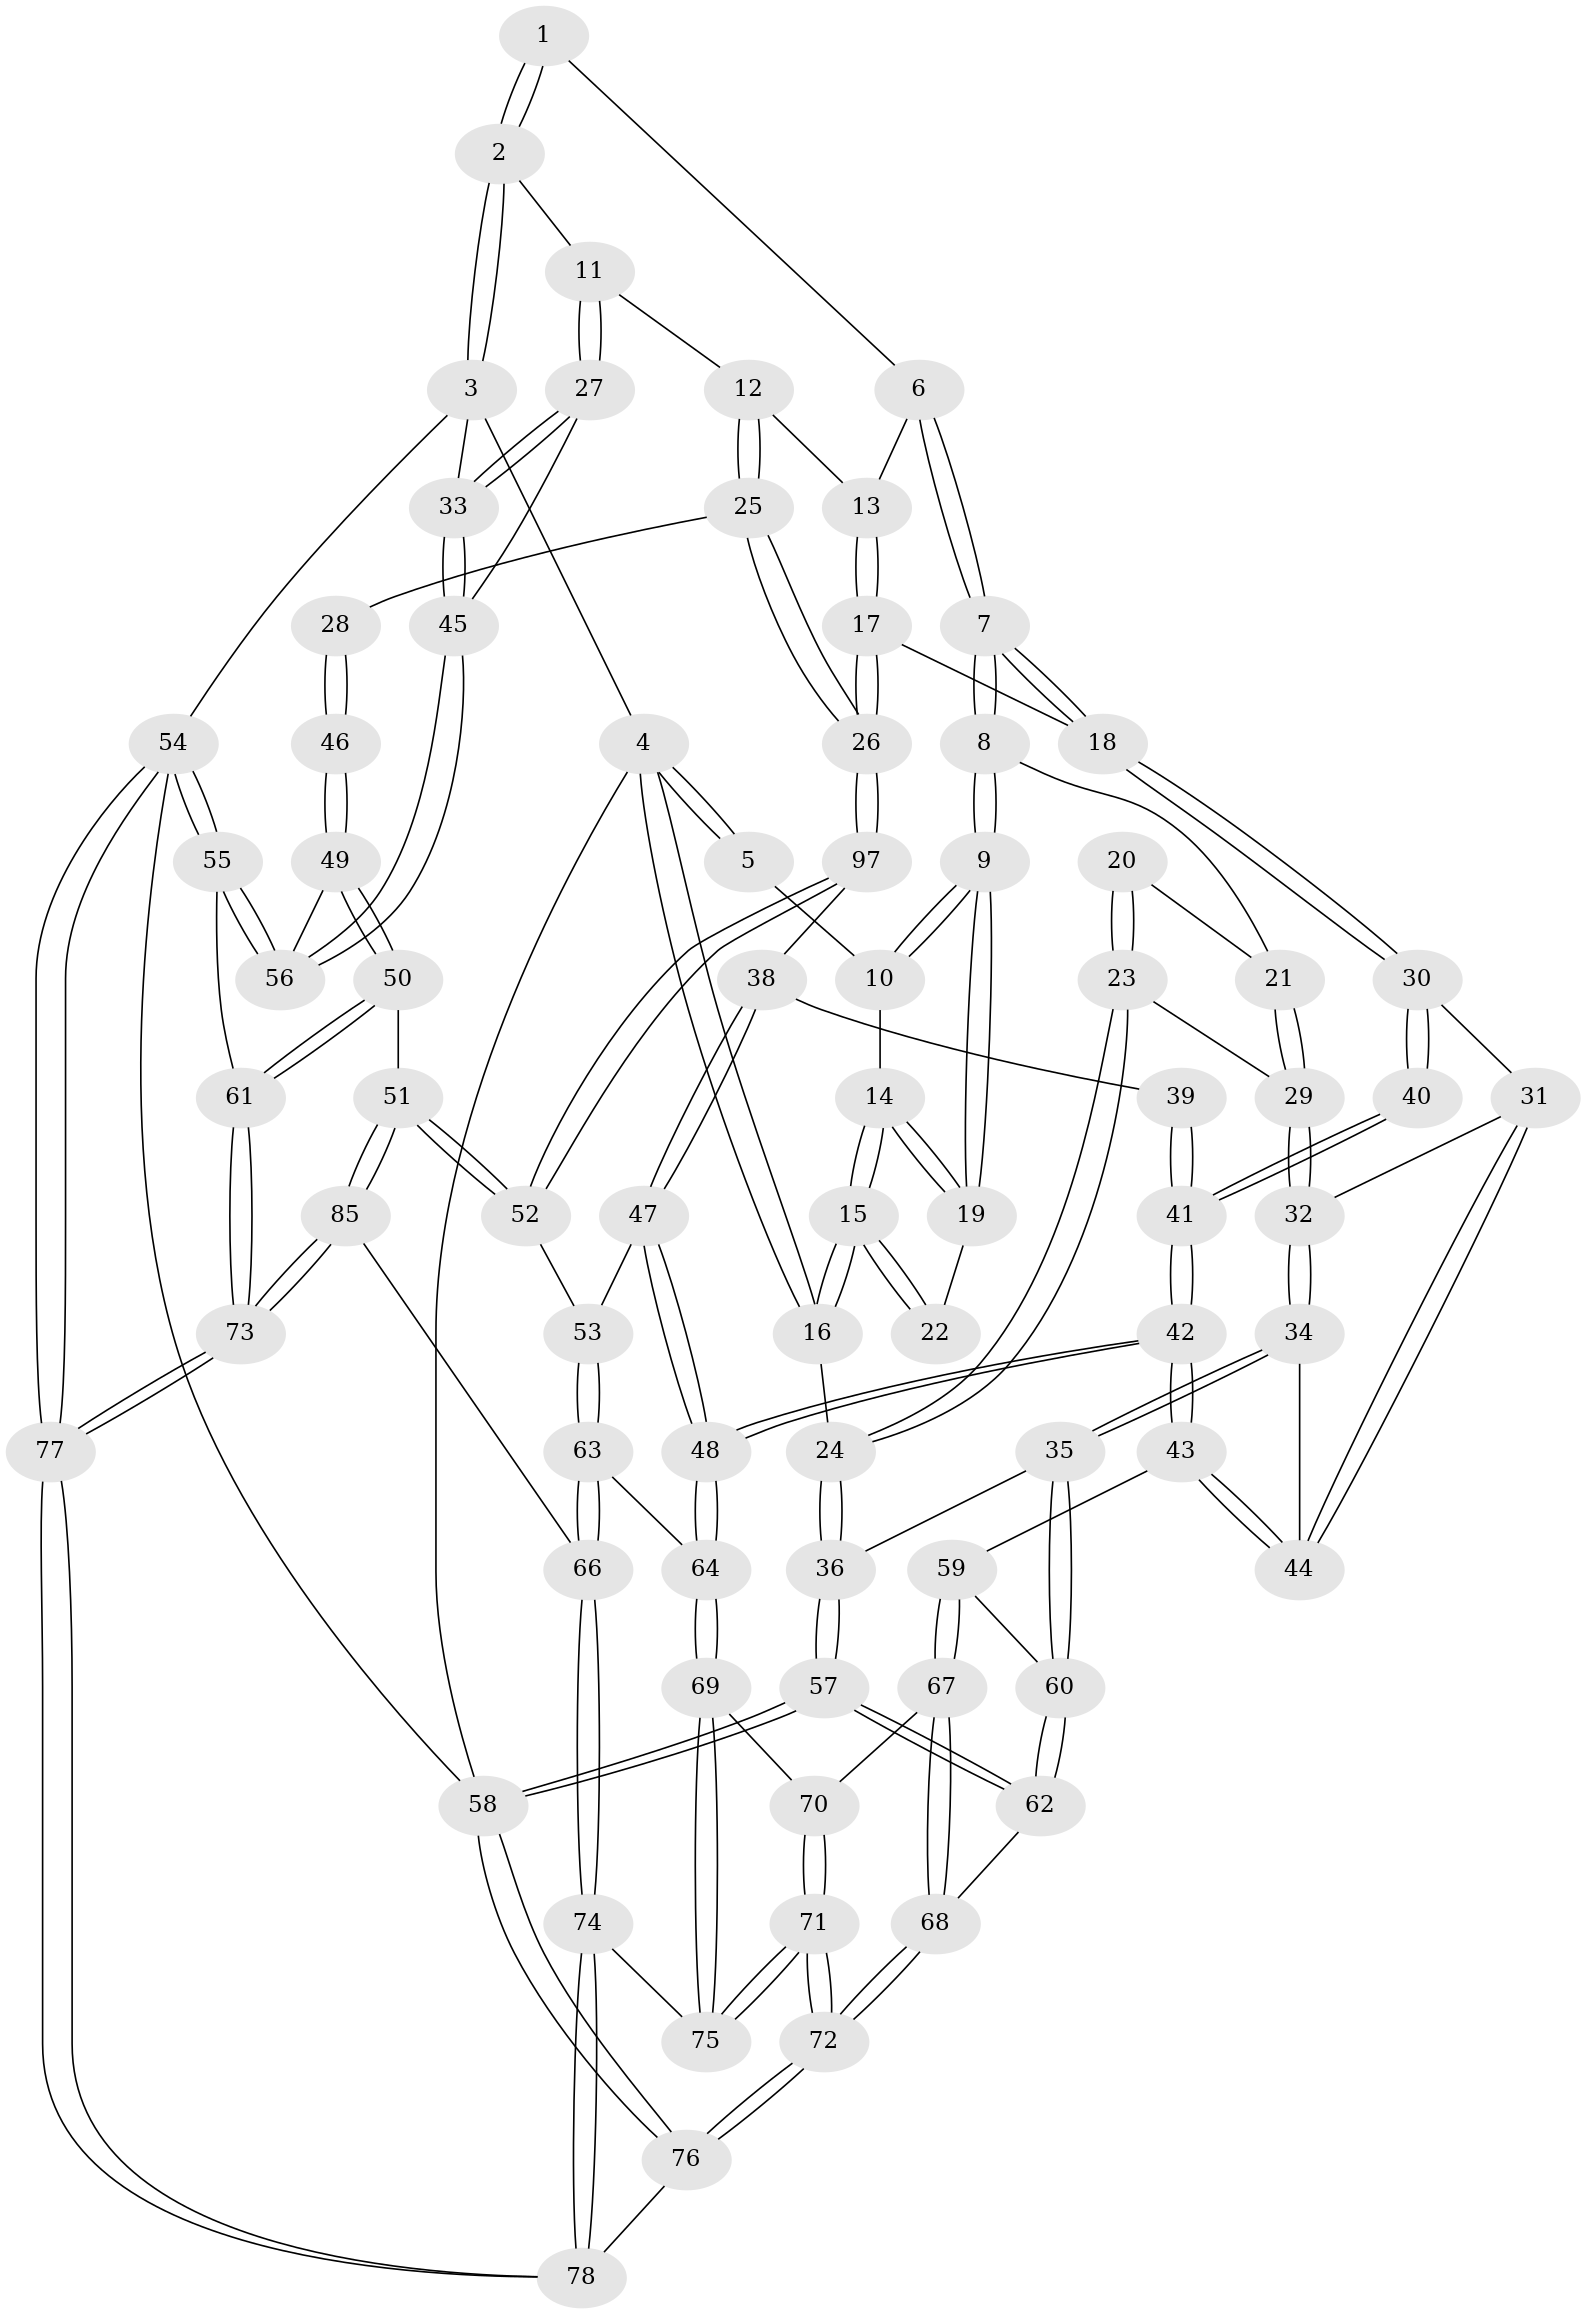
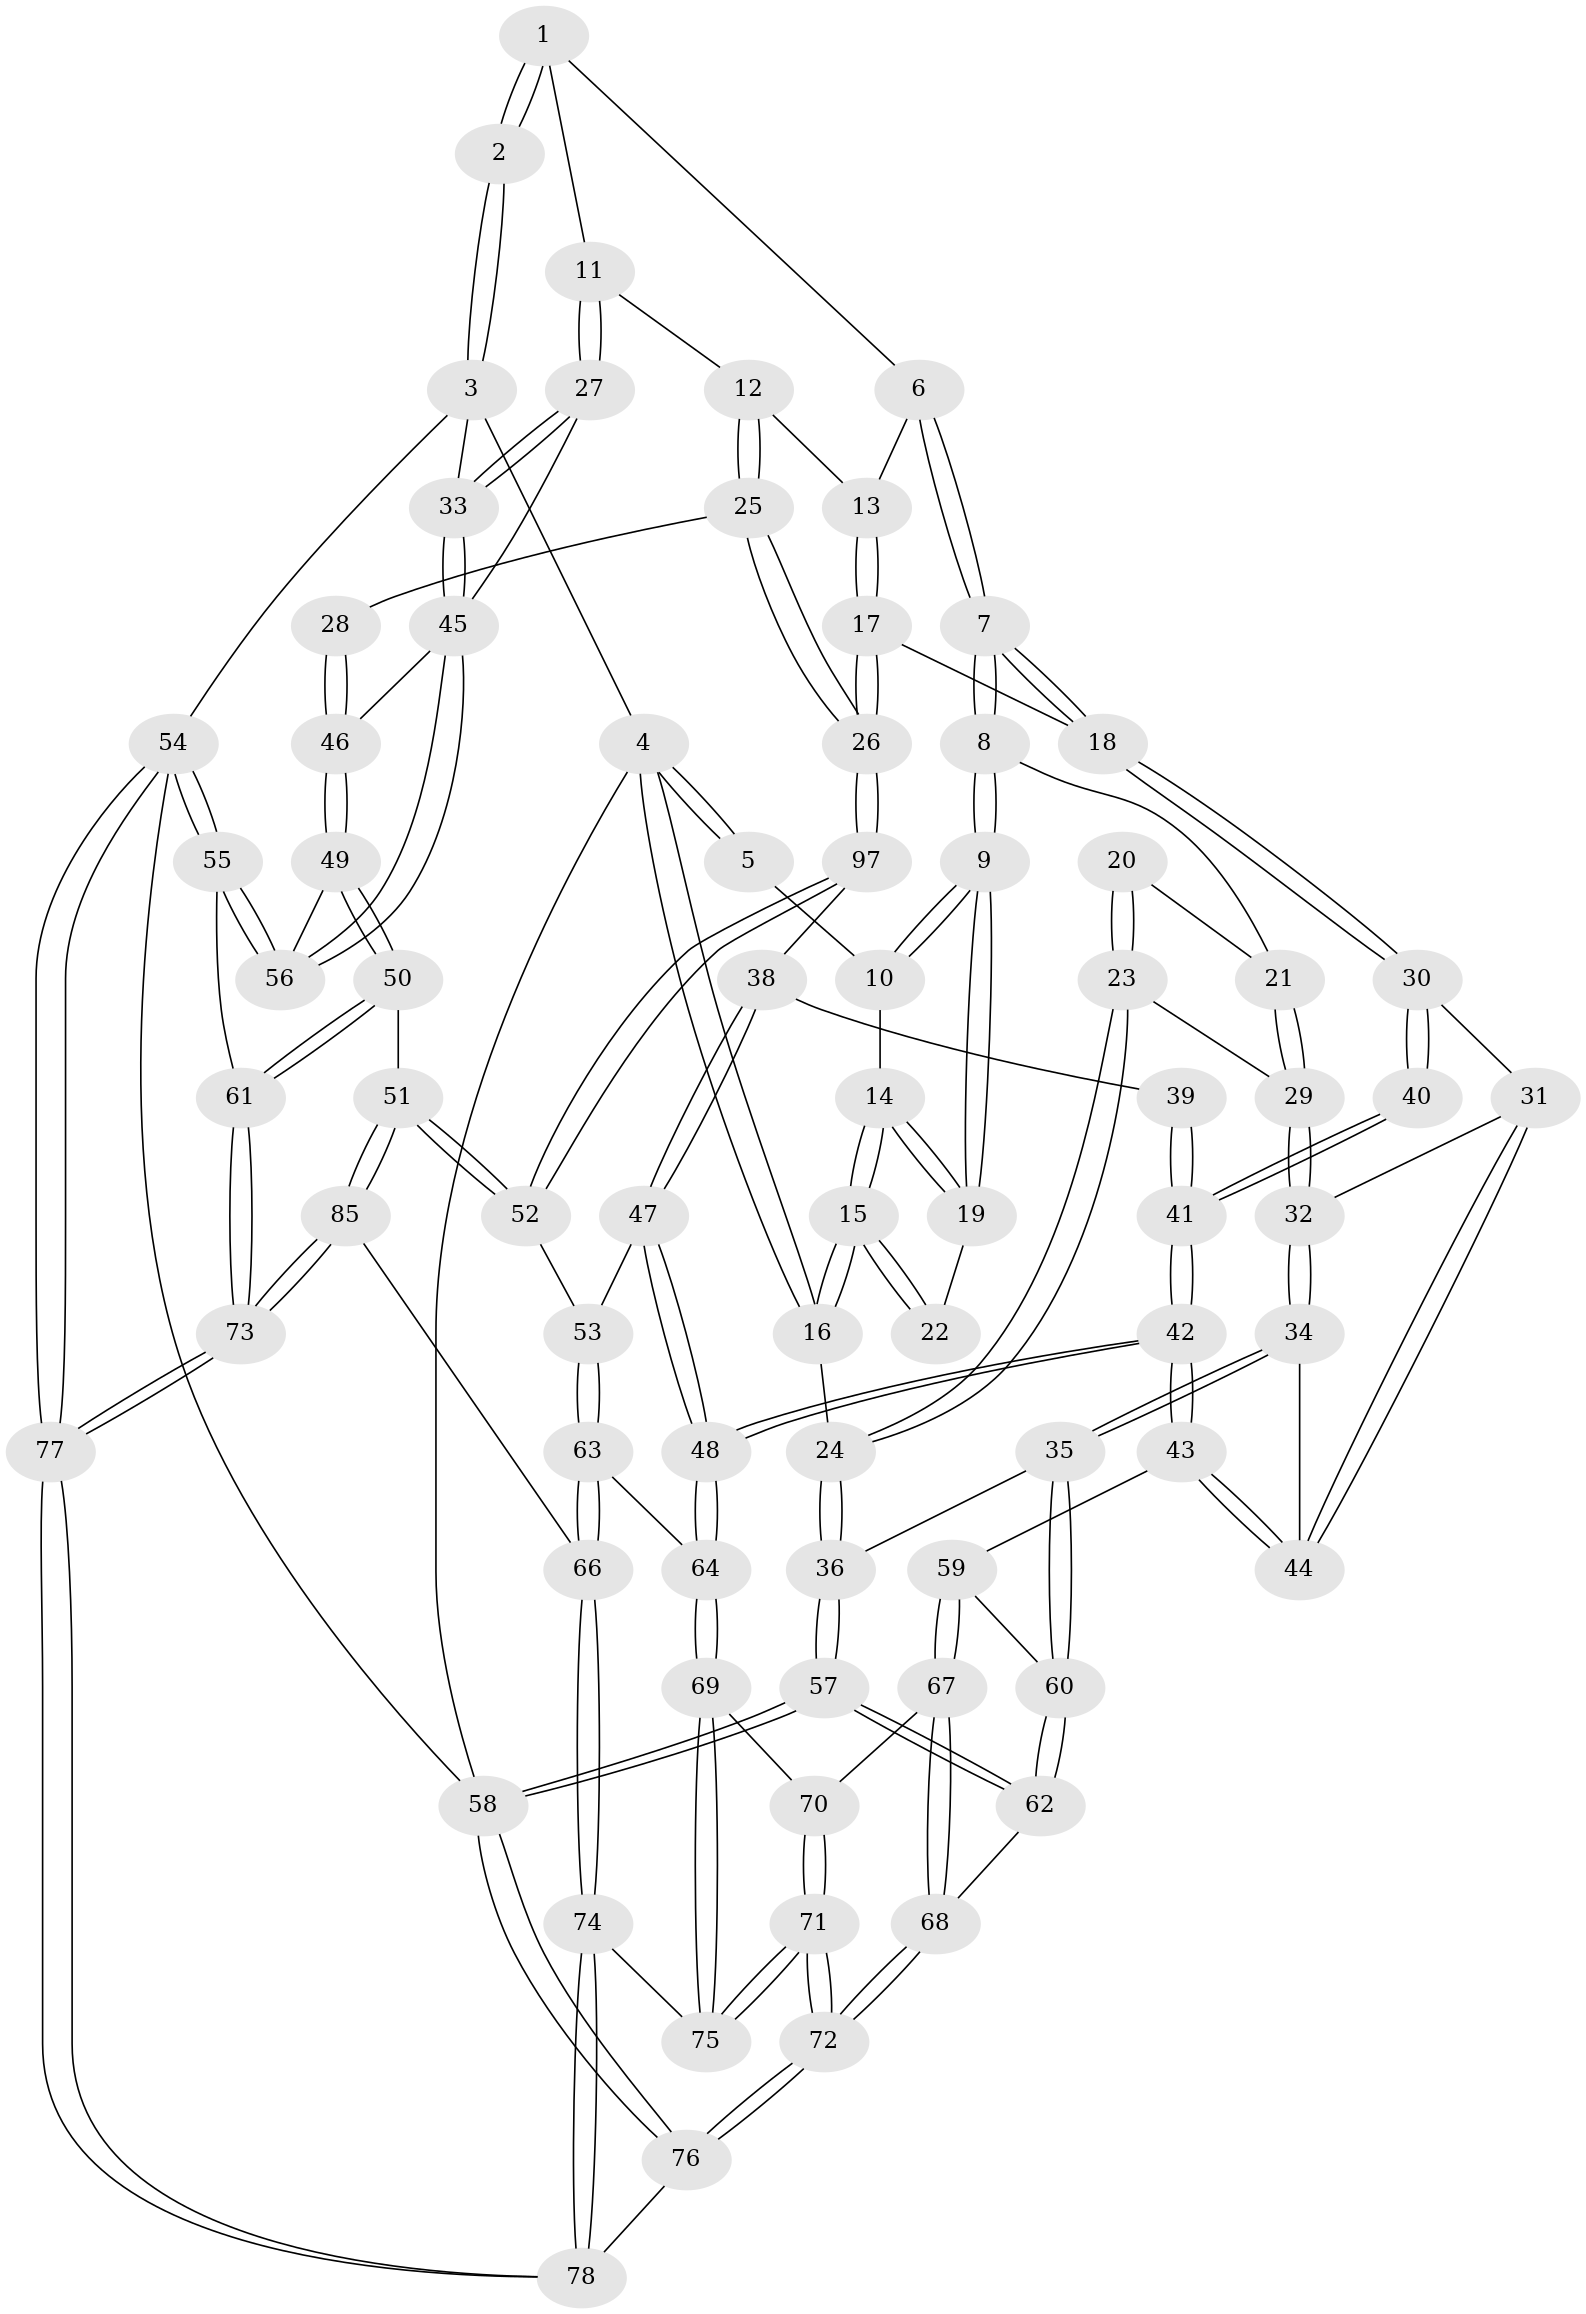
edge "2" -- "11": now "1" -- "11"
edge "45" -- "46": added
